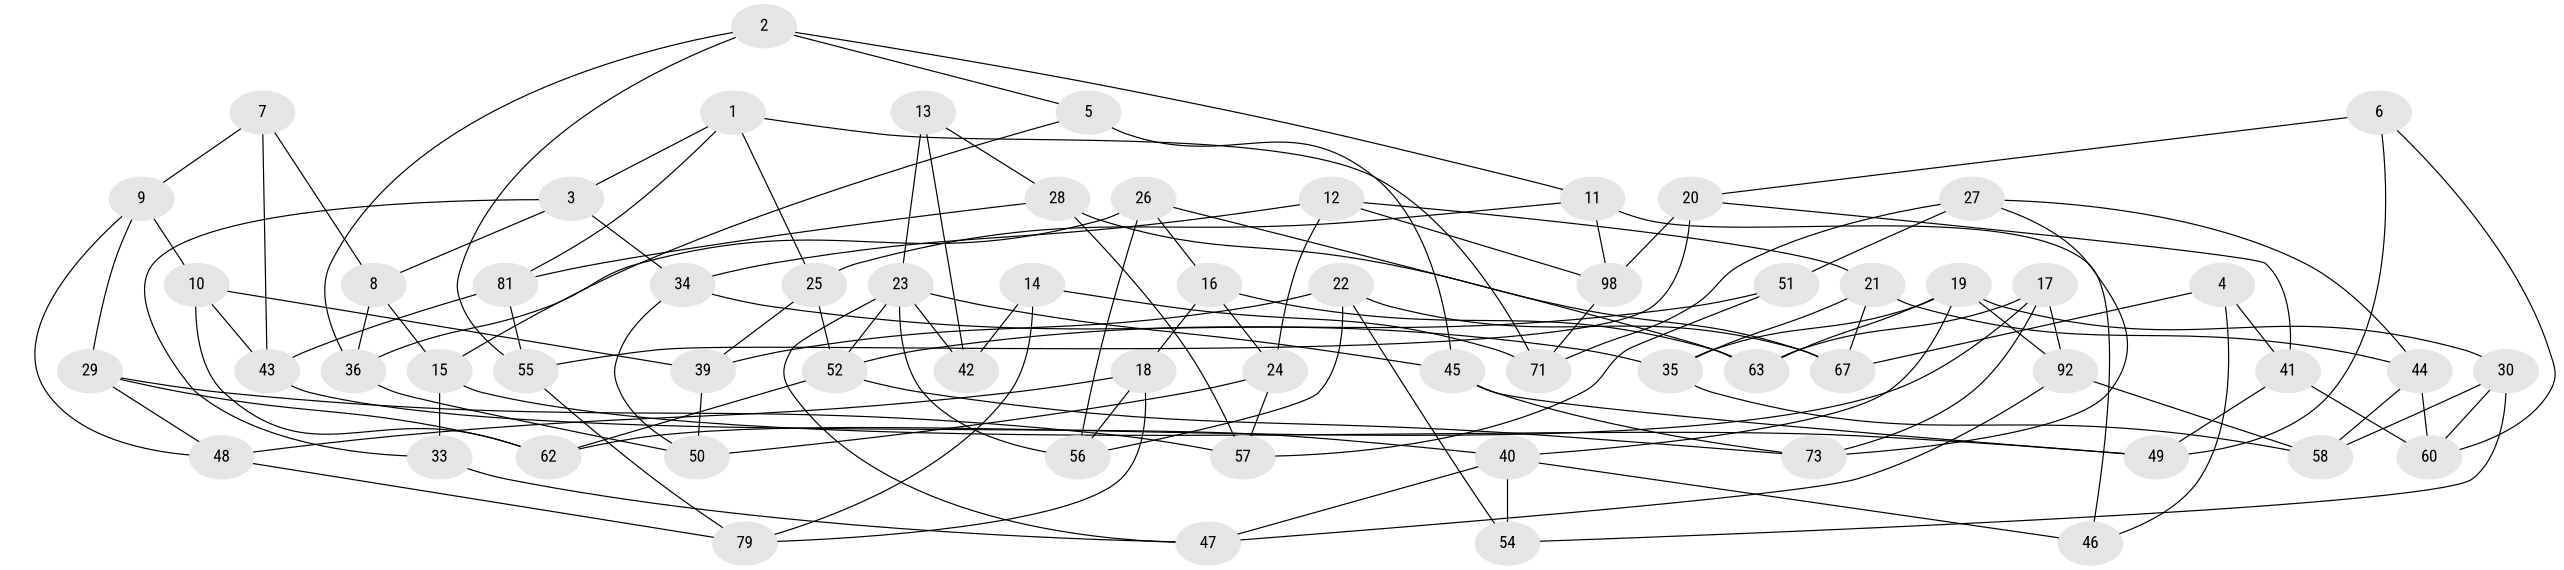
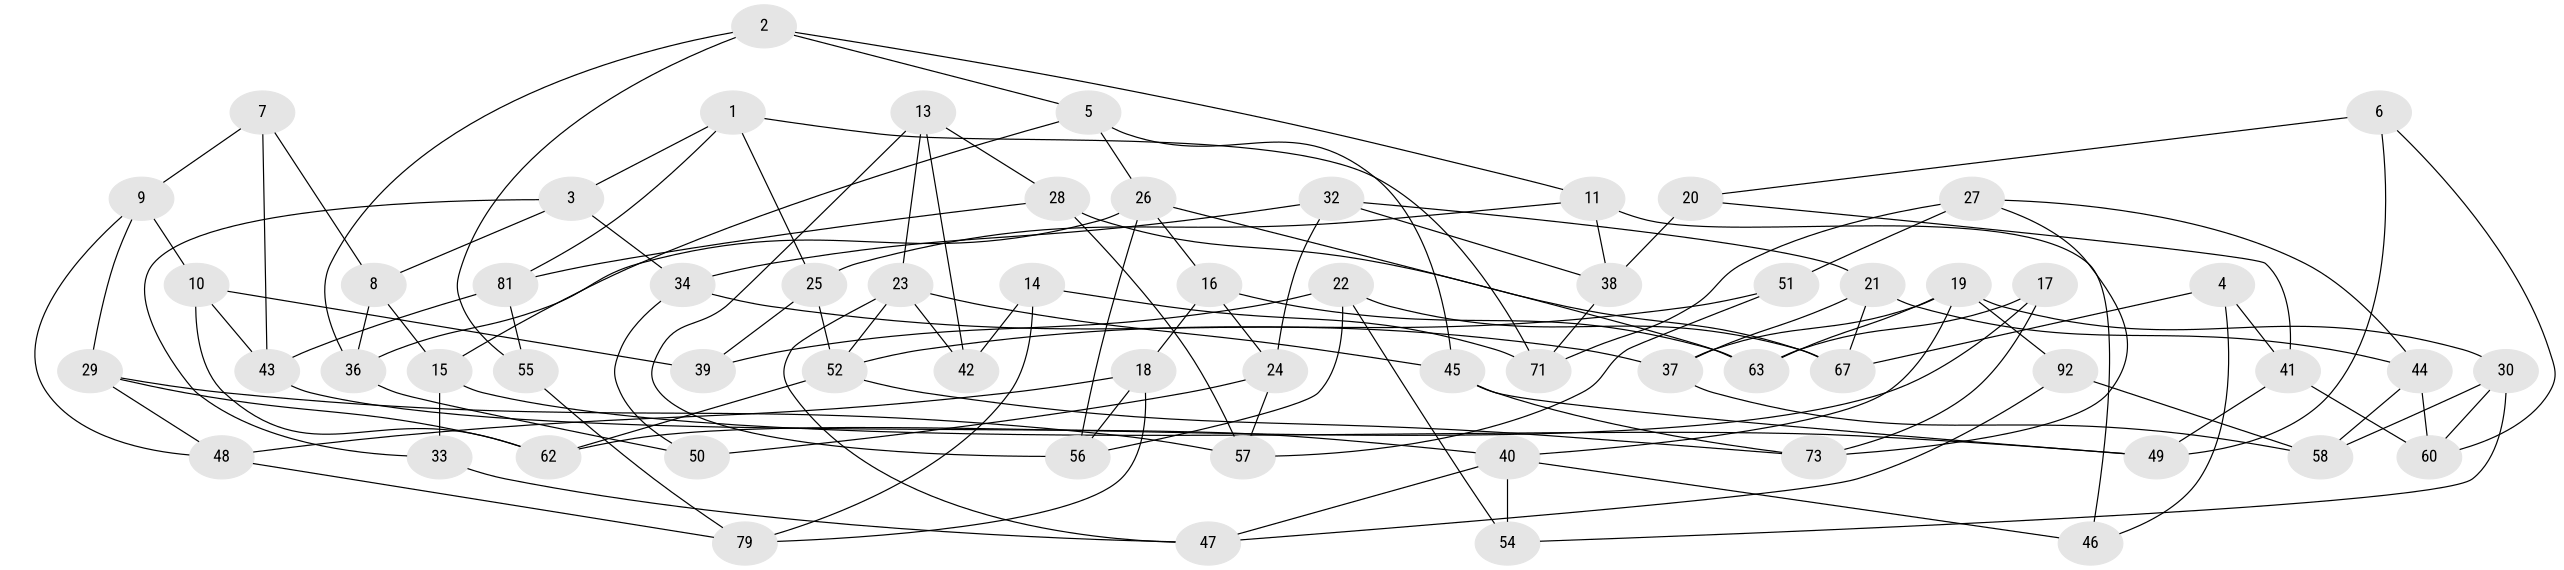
edge "5" -- "26": added
node "12": label "12" -> "32"
node "98": label "98" -> "38"
edge "17" -- "92": removed
edge "20" -- "55": removed
node "35": label "35" -> "37"
edge "39" -- "50": removed
edge "23" -- "56": now "13" -- "56"
